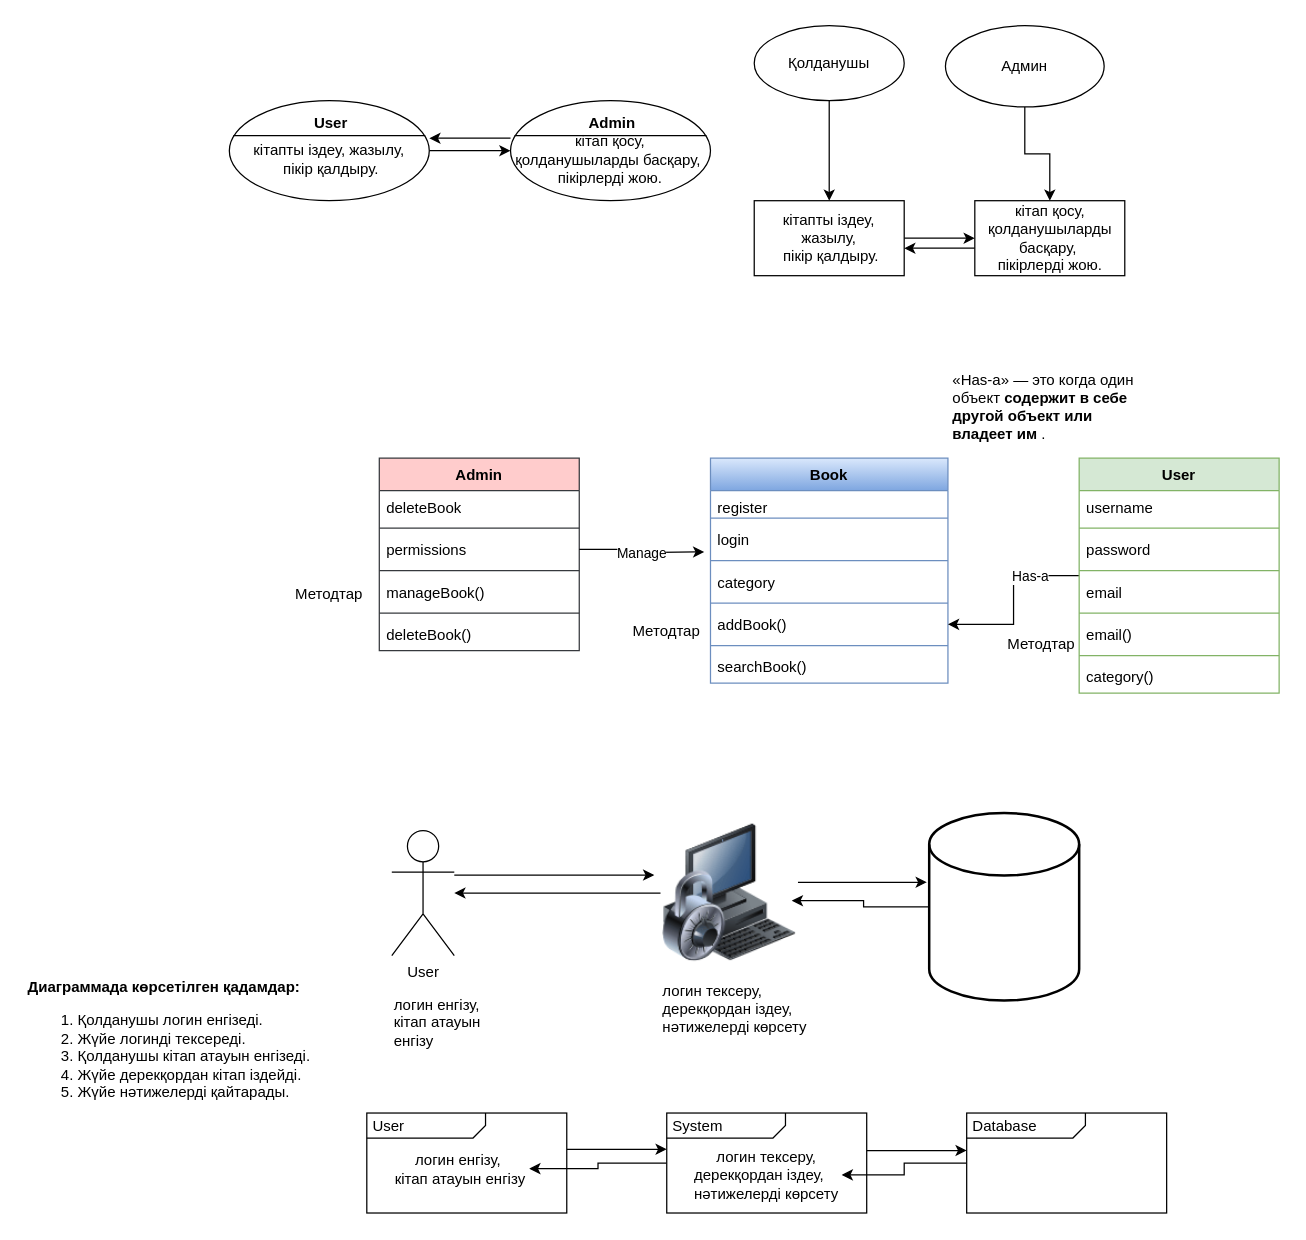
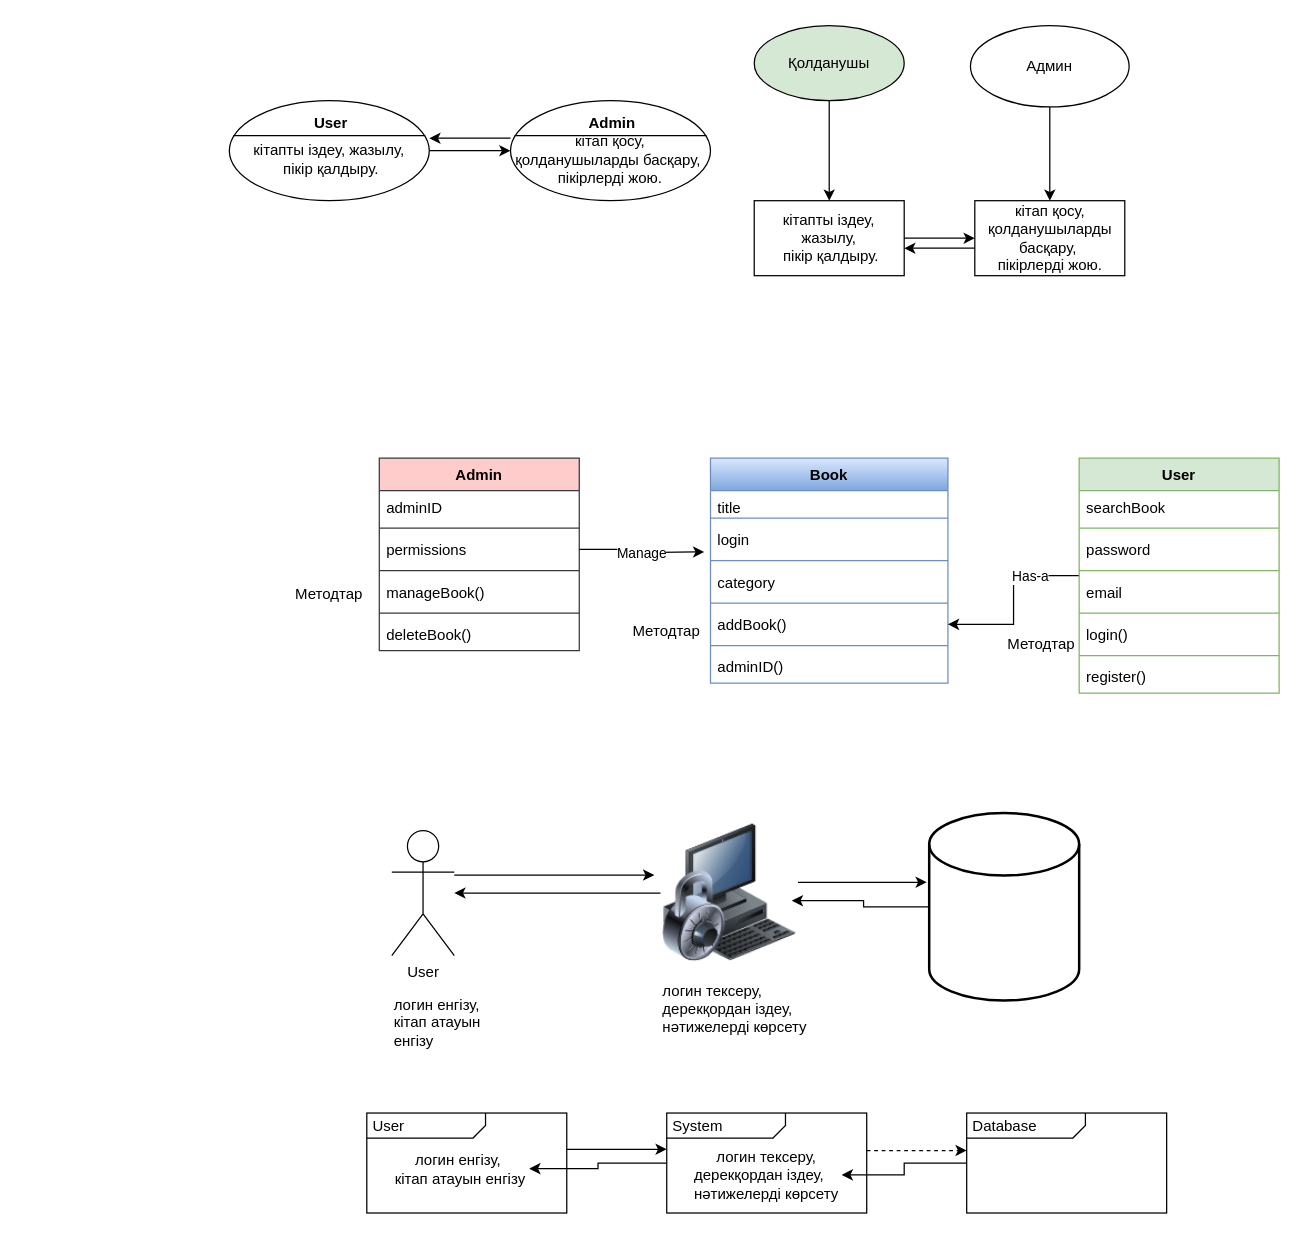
node "Қолданушы": fillcolor #ffffff -> #d5e8d4
node "Админ": moved (1025, 66) -> (1050, 66)
node "«Has-a» — это когда один объект содержит в себе другой объект или владеет им .": removed
node "deleteBook": label "deleteBook" -> "adminID"
node "register": label "register" -> "title"
node "username": label "username" -> "searchBook"
node "email()": label "email()" -> "login()"
node "searchBook()": label "searchBook()" -> "adminID()"
node "category()": label "category()" -> "register()"
node "Диаграммада көрсетілген қадамдар: Қолданушы логин енгізеді. Жүйе логинді тексереді. Қолданушы кітап атауын енгізеді. Жүйе дерекқордан кітап іздейді. Жүйе нәтижелерді қайтарады.": removed
edge "System" -> "Database": style solid -> dashed
